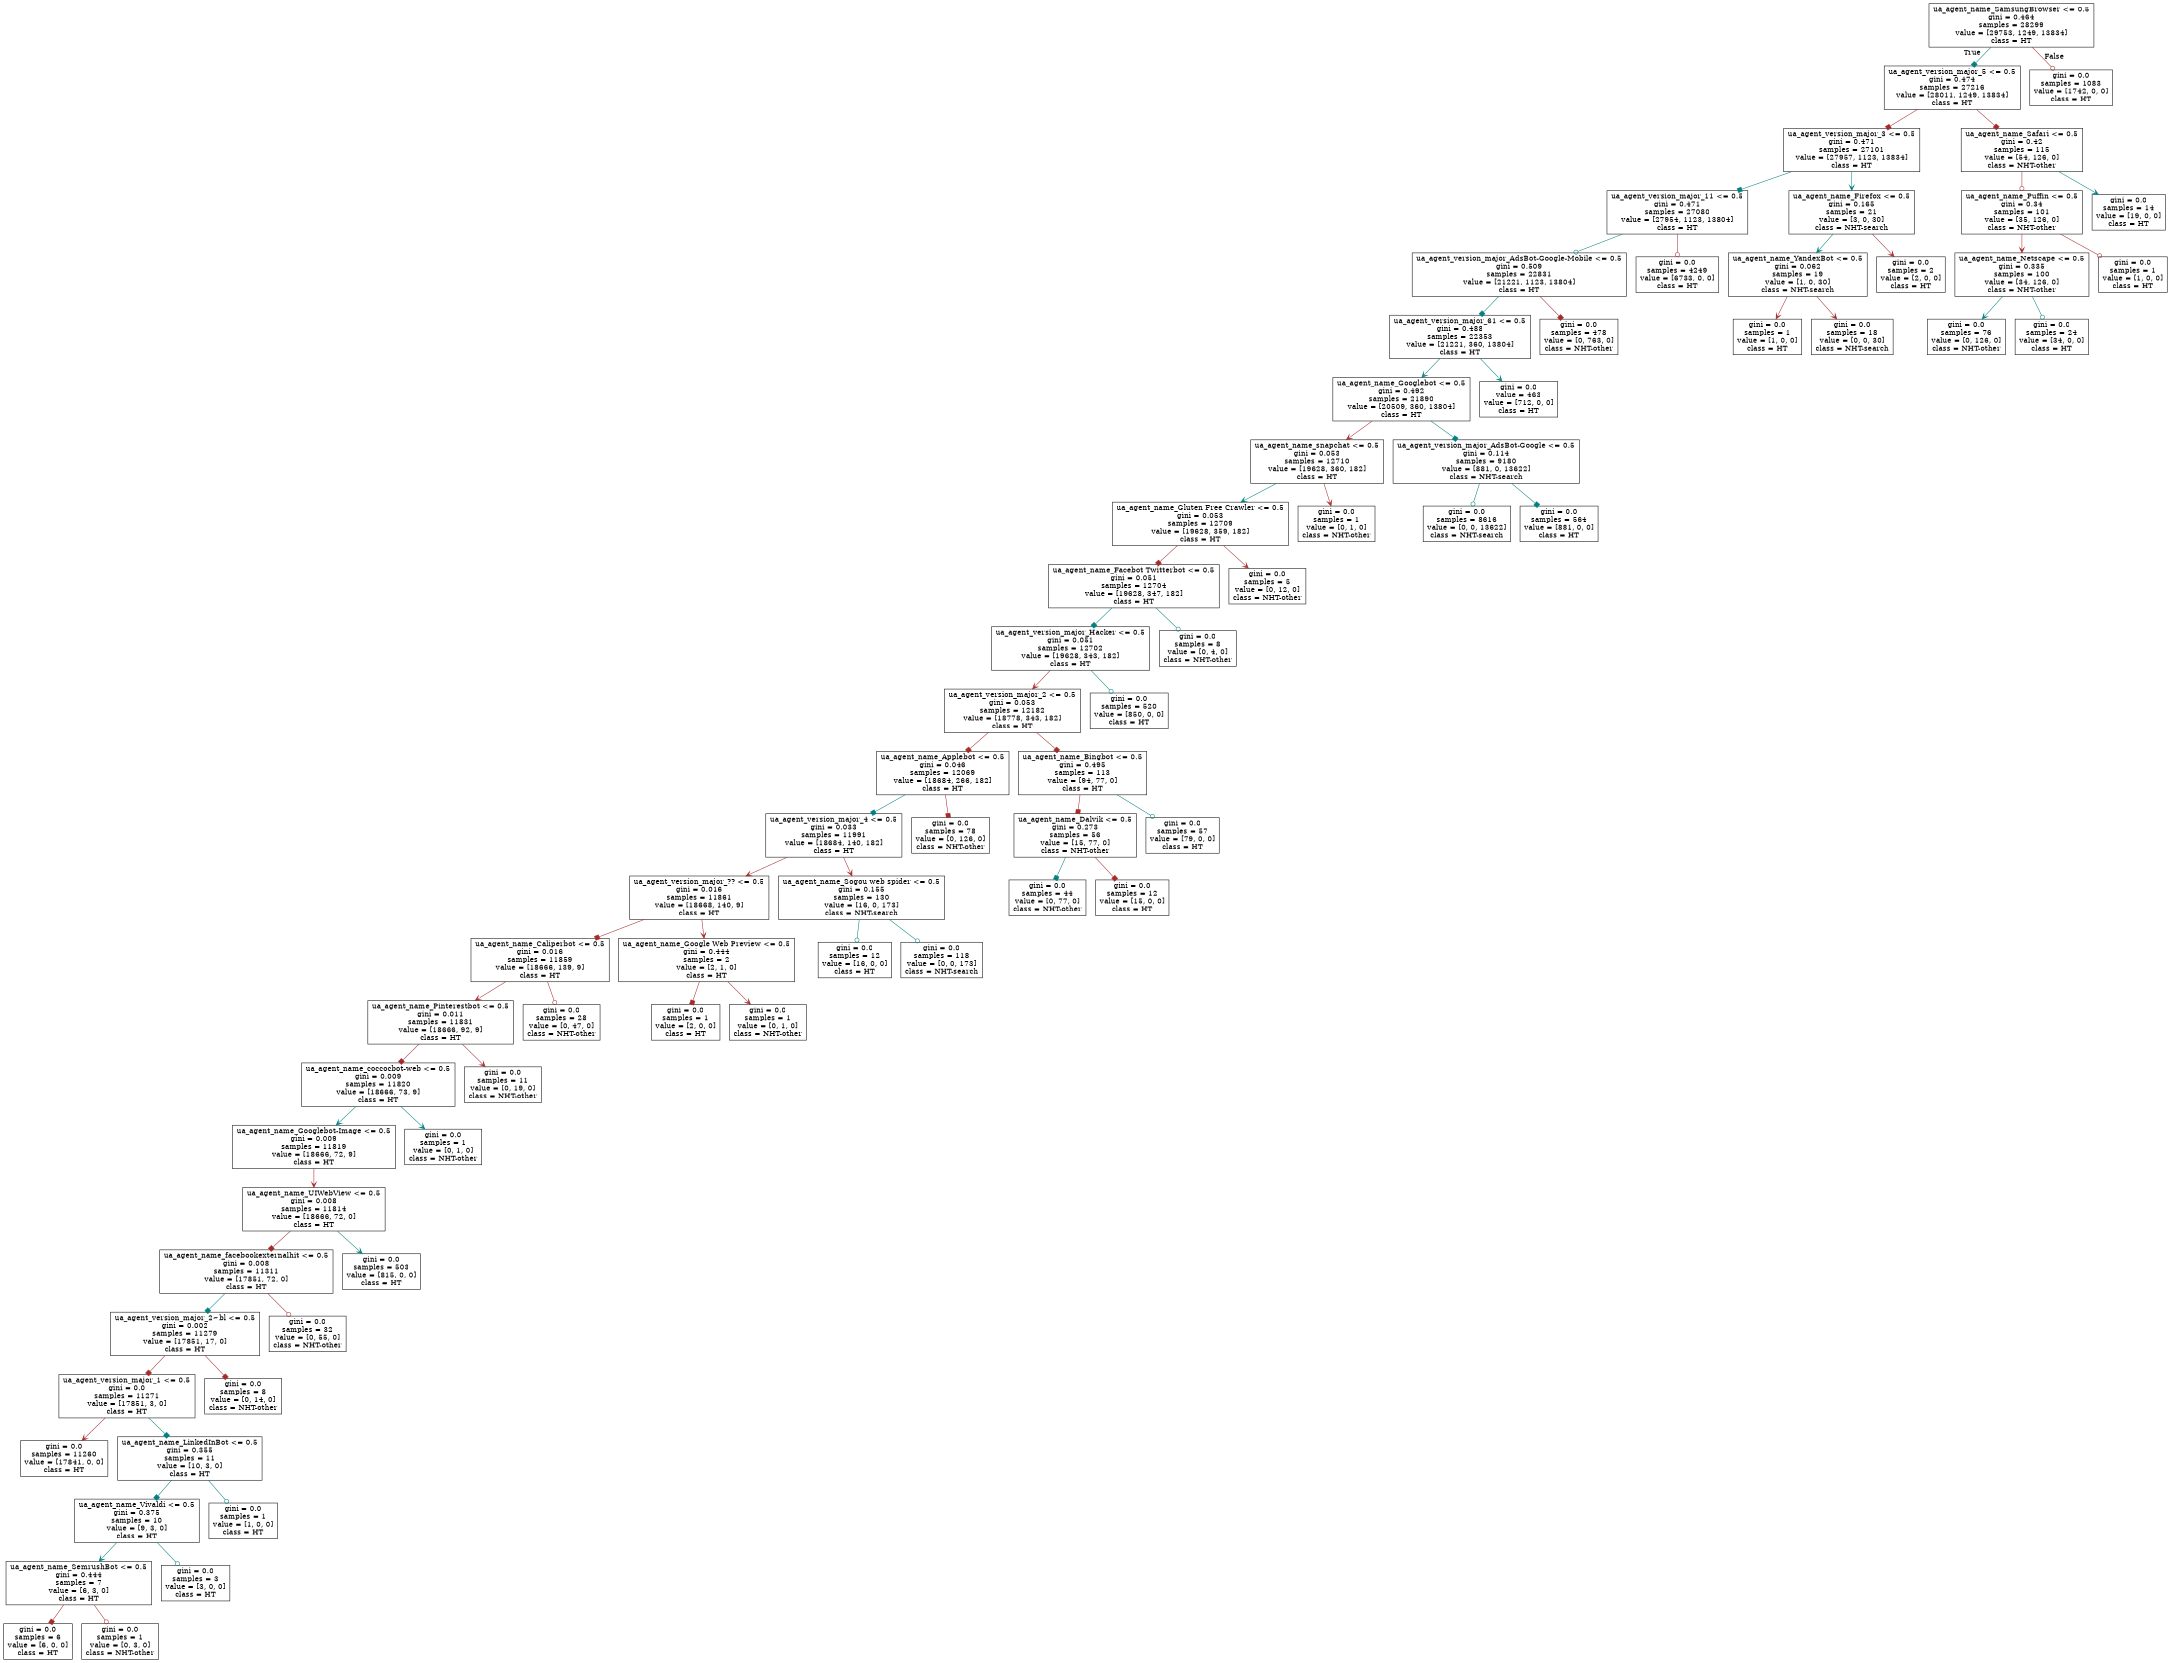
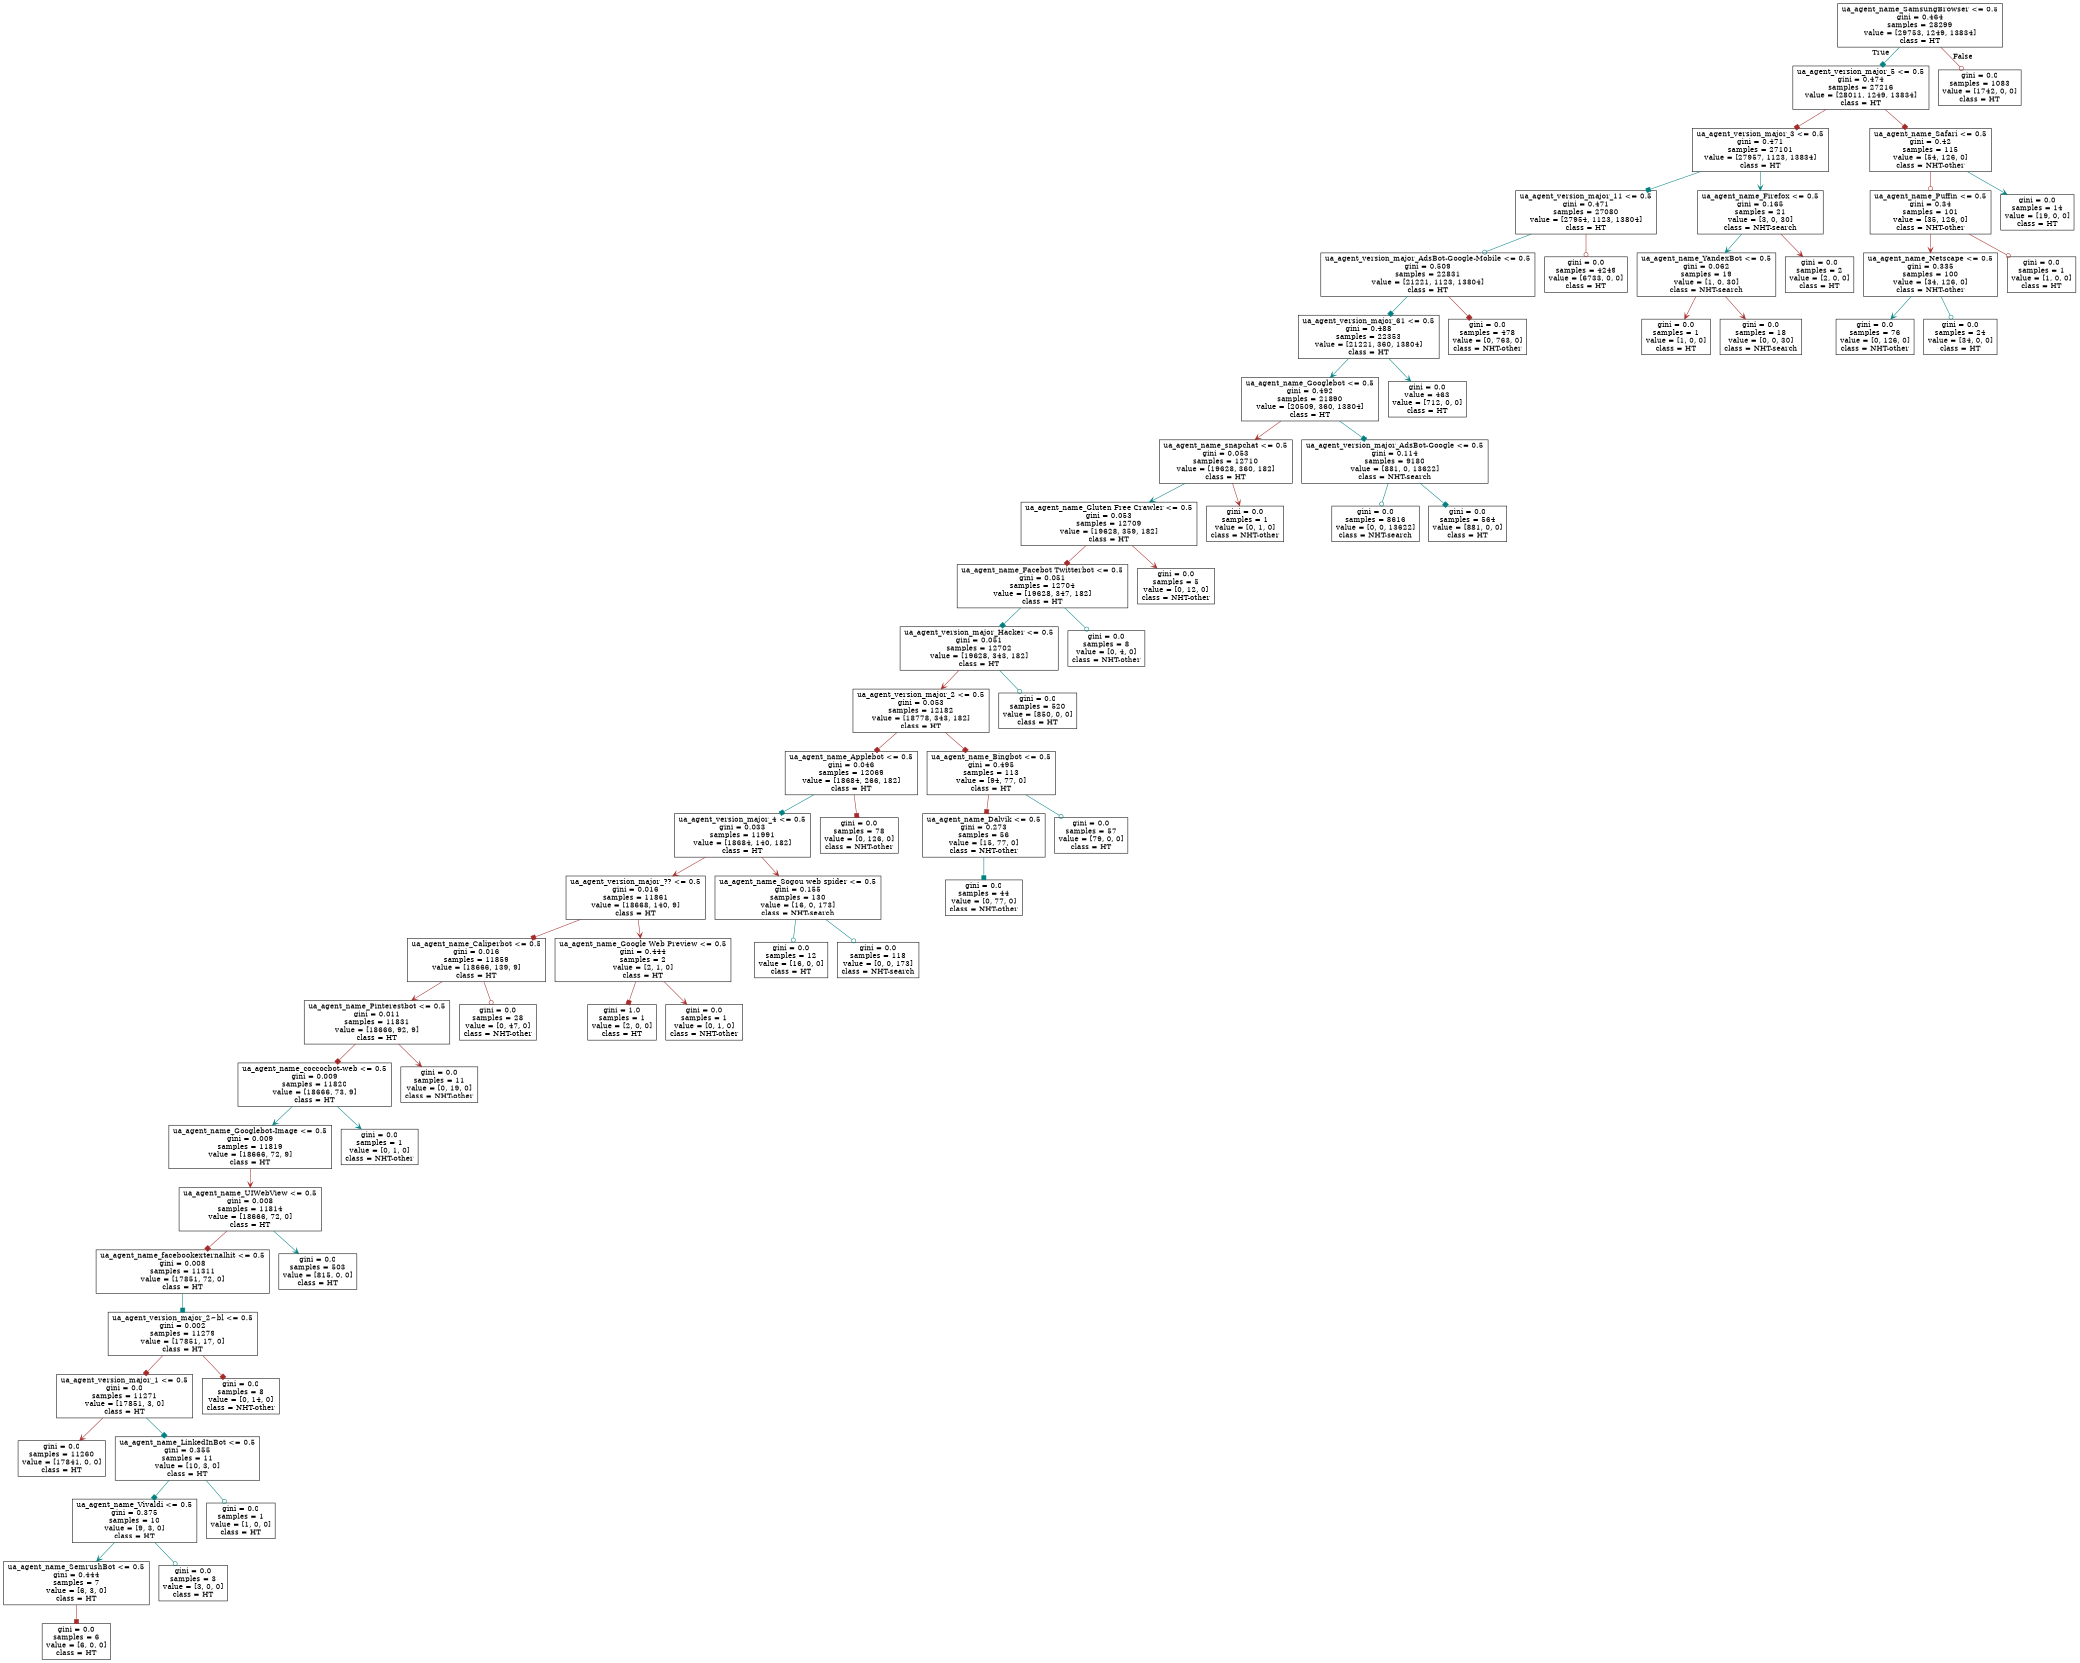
node "gini = 0.0 samples = 12 value = [15, 0, 0] class = HT": removed
node "gini = 0.0 samples = 1 value = [2, 0, 0] class = HT": label "gini = 0.0 samples = 1 value = [2, 0, 0] class = HT" -> "gini = 1.0 samples = 1 value = [2, 0, 0] class = HT"
node "gini = 0.0 samples = 32 value = [0, 55, 0] class = NHT-other": removed
node "gini = 0.0 samples = 1 value = [0, 3, 0] class = NHT-other": removed
